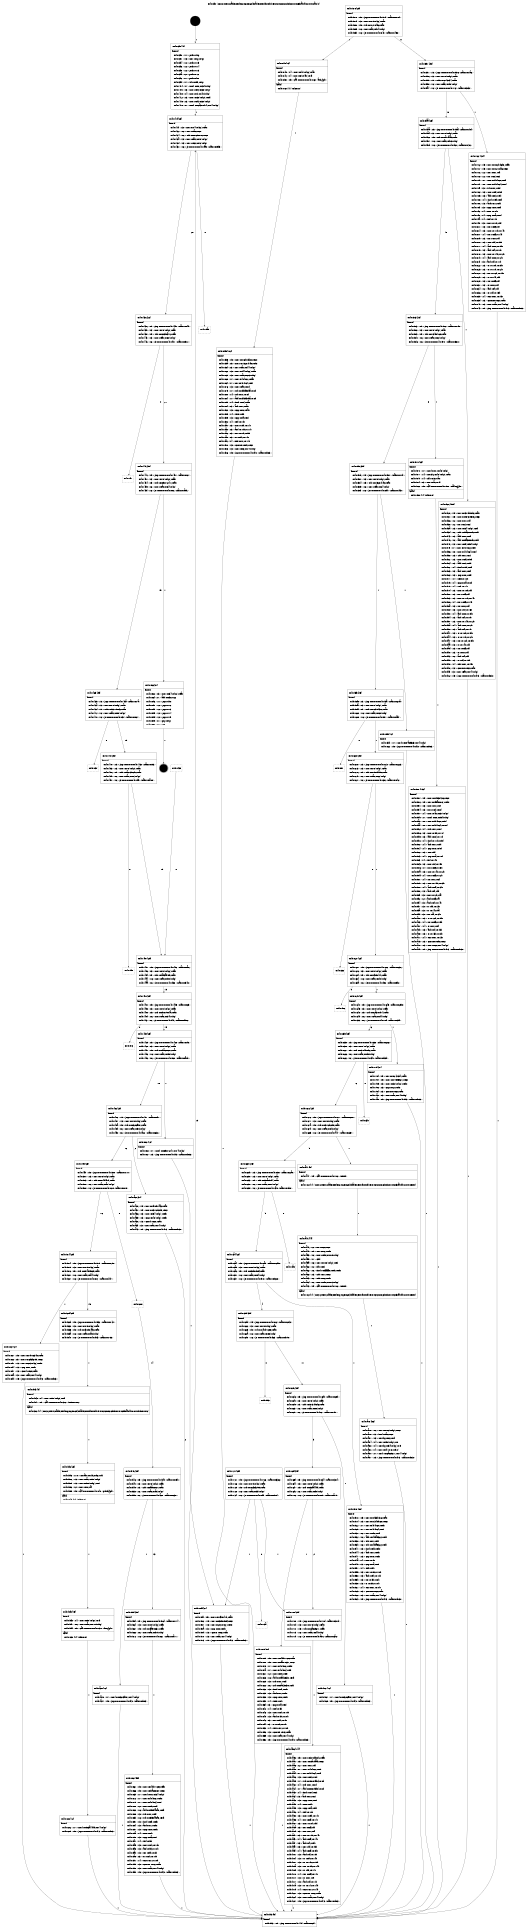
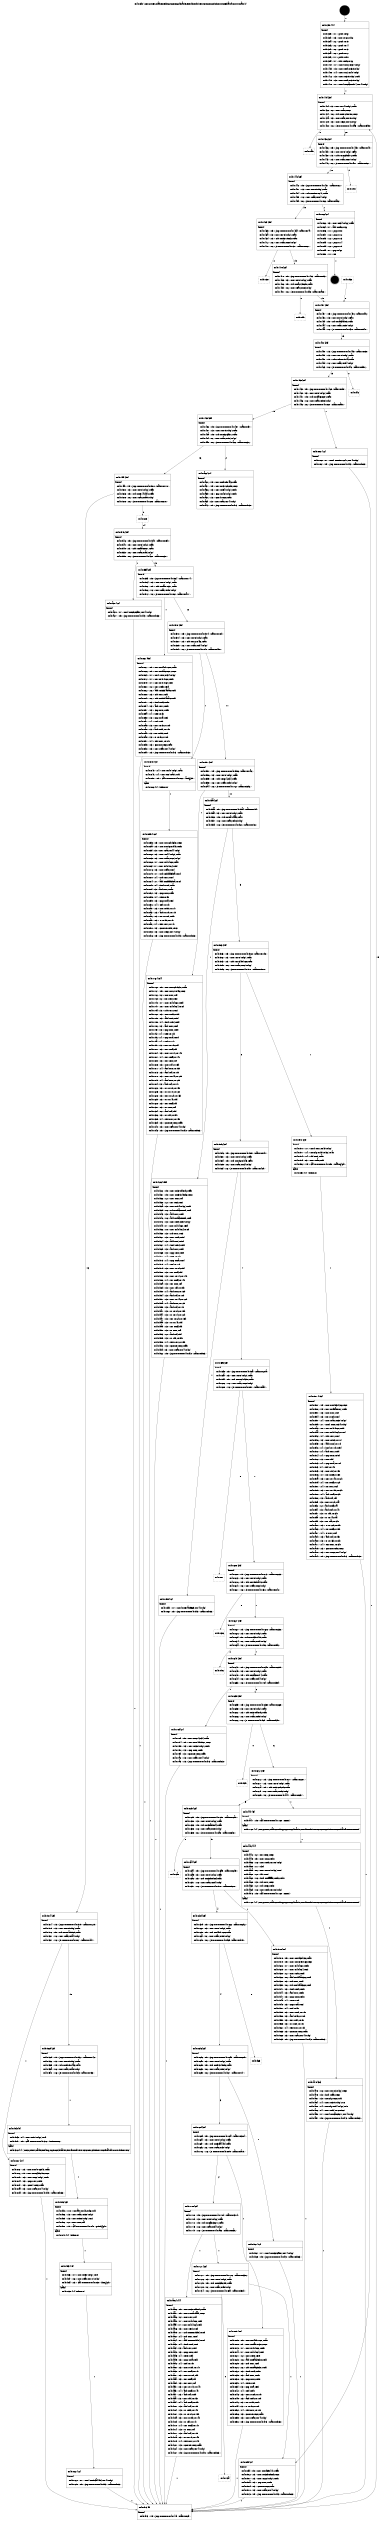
edge "0x40155f [25]" -> "0x401578 [25]": added, label "12"
edge "0x4016bd [25]" -> "0x4016d6 [25]": label " 11" -> " 4"
edge "0x401721 [25]" -> "0x401708 [25]": reversed
edge "0x401a2c [27]" -> "0x401f73 [5]": removed, label "2"
